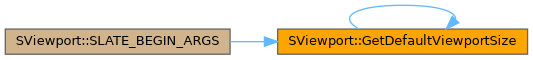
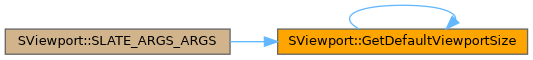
node "SViewport::SLATE_BEGIN_ARGS": label "SViewport::SLATE_BEGIN_ARGS" -> "SViewport::SLATE_ARGS_ARGS"
